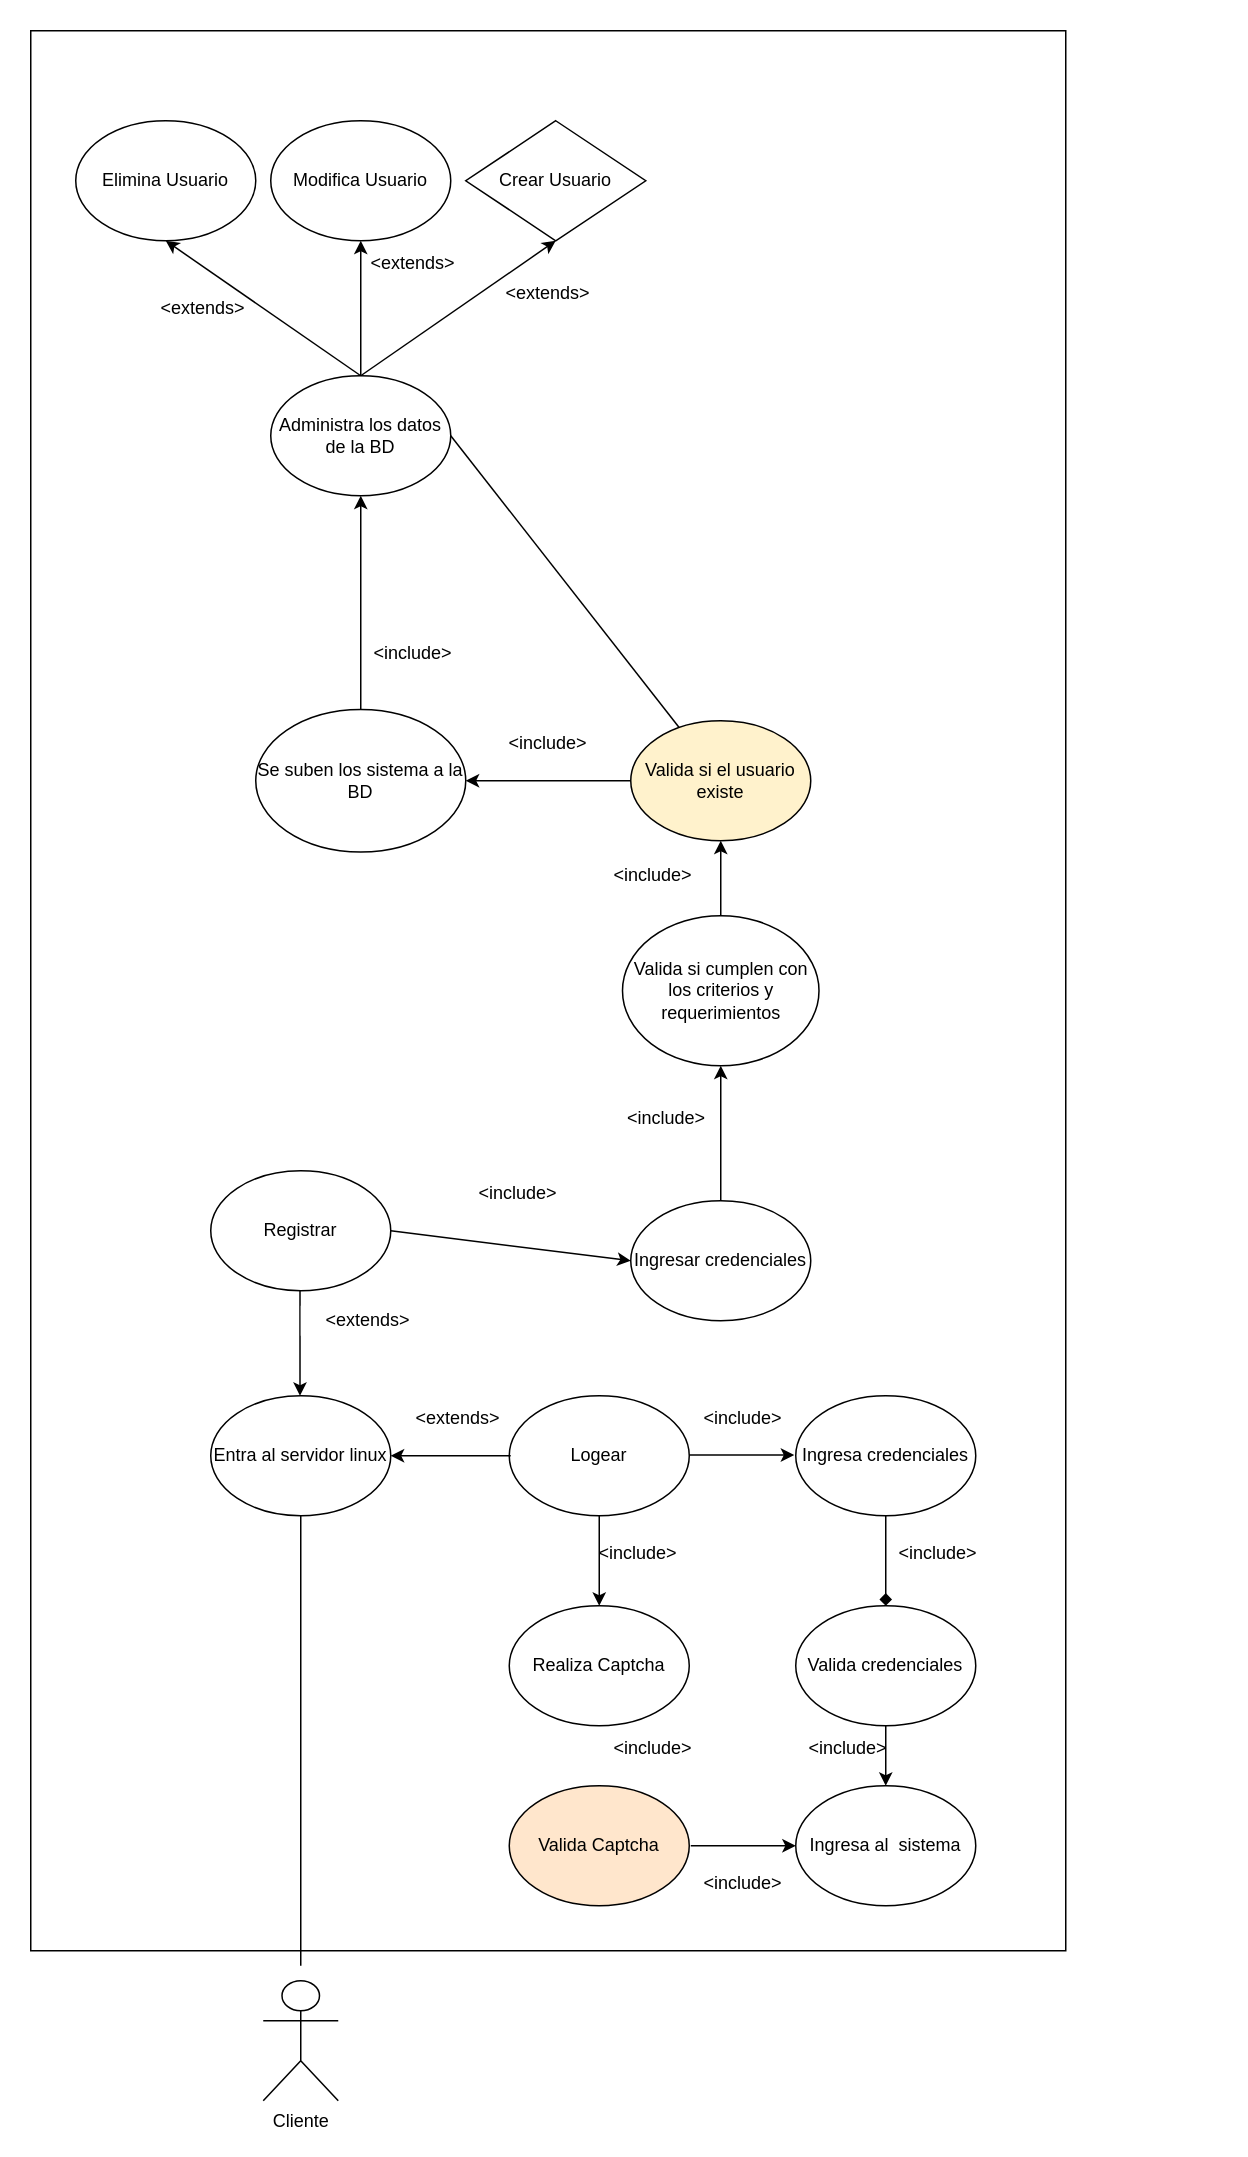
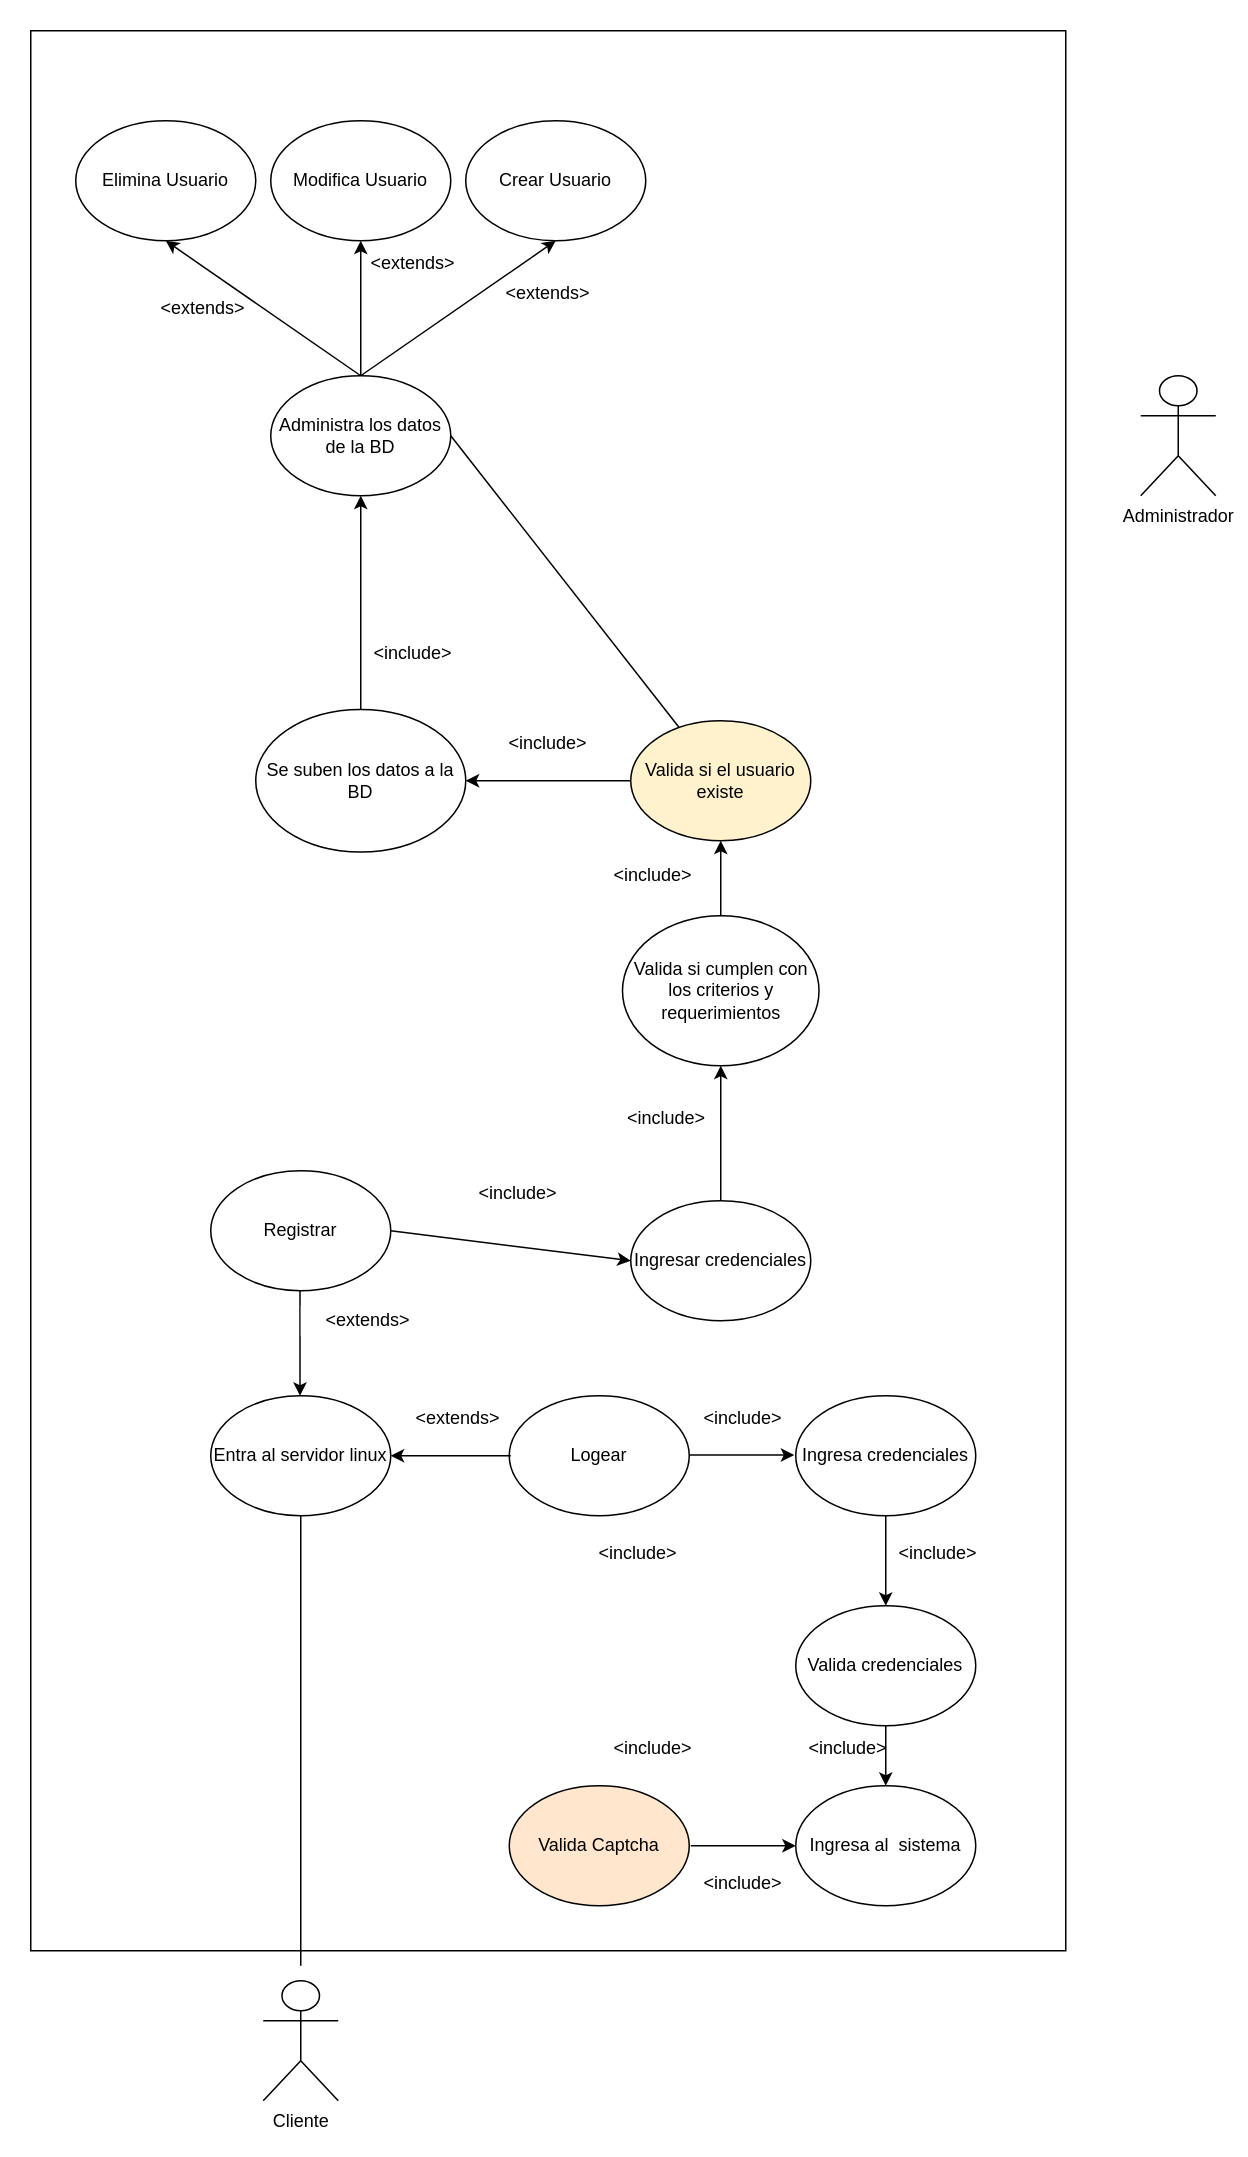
node "Crear Usuario": shape diamond -> ellipse
node "Administrador": added
node "Se suben los sistema a la BD": label "Se suben los sistema a la BD" -> "Se suben los datos a la BD"
edge "Logear" -> "Realiza Captcha": removed
edge "Ingresa credenciales" -> "Valida credenciales": arrowhead diamond -> classic
node "Realiza Captcha": removed
